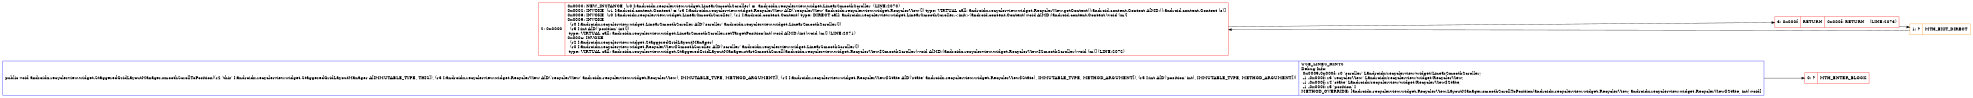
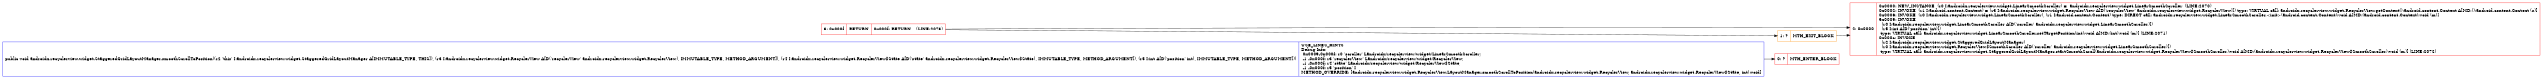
node "2: 0x0000": text "0x0009: INVOKE" -> "5x0009: INVOKE"
edge "2: 0x0000" -> "3: 0x000f": reversed
node "1: ?": text "MTH_EXIT_DIRECT" -> "MTH_EXIT_BLOCK"
